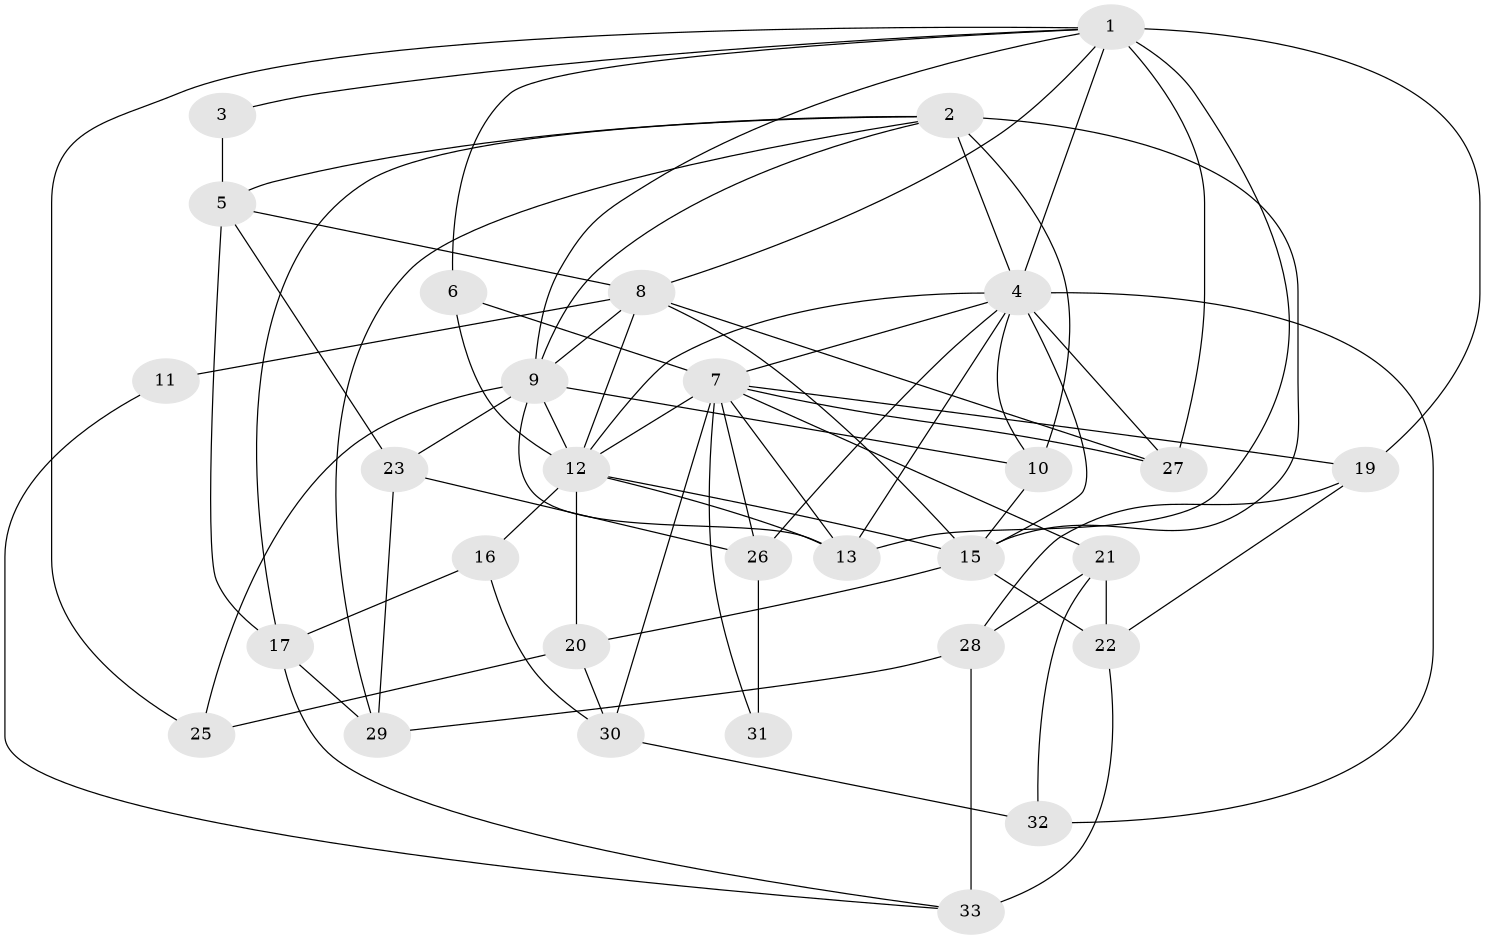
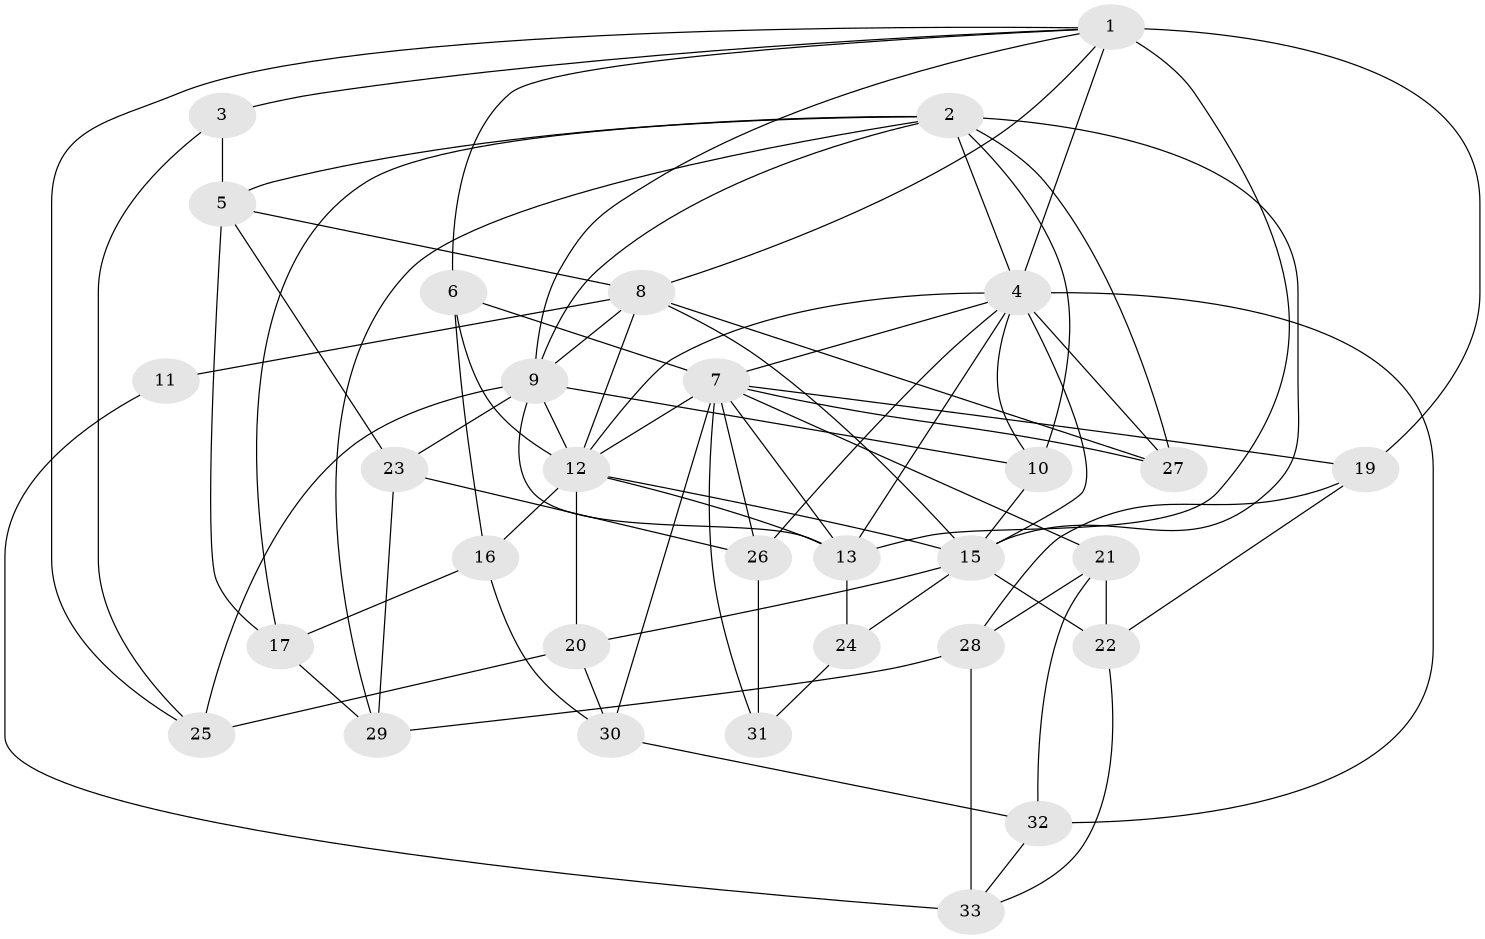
edge "1" -- "27": now "2" -- "27"
edge "3" -- "25": added
edge "6" -- "16": added
node "24": added
edge "17" -- "33": now "32" -- "33"
